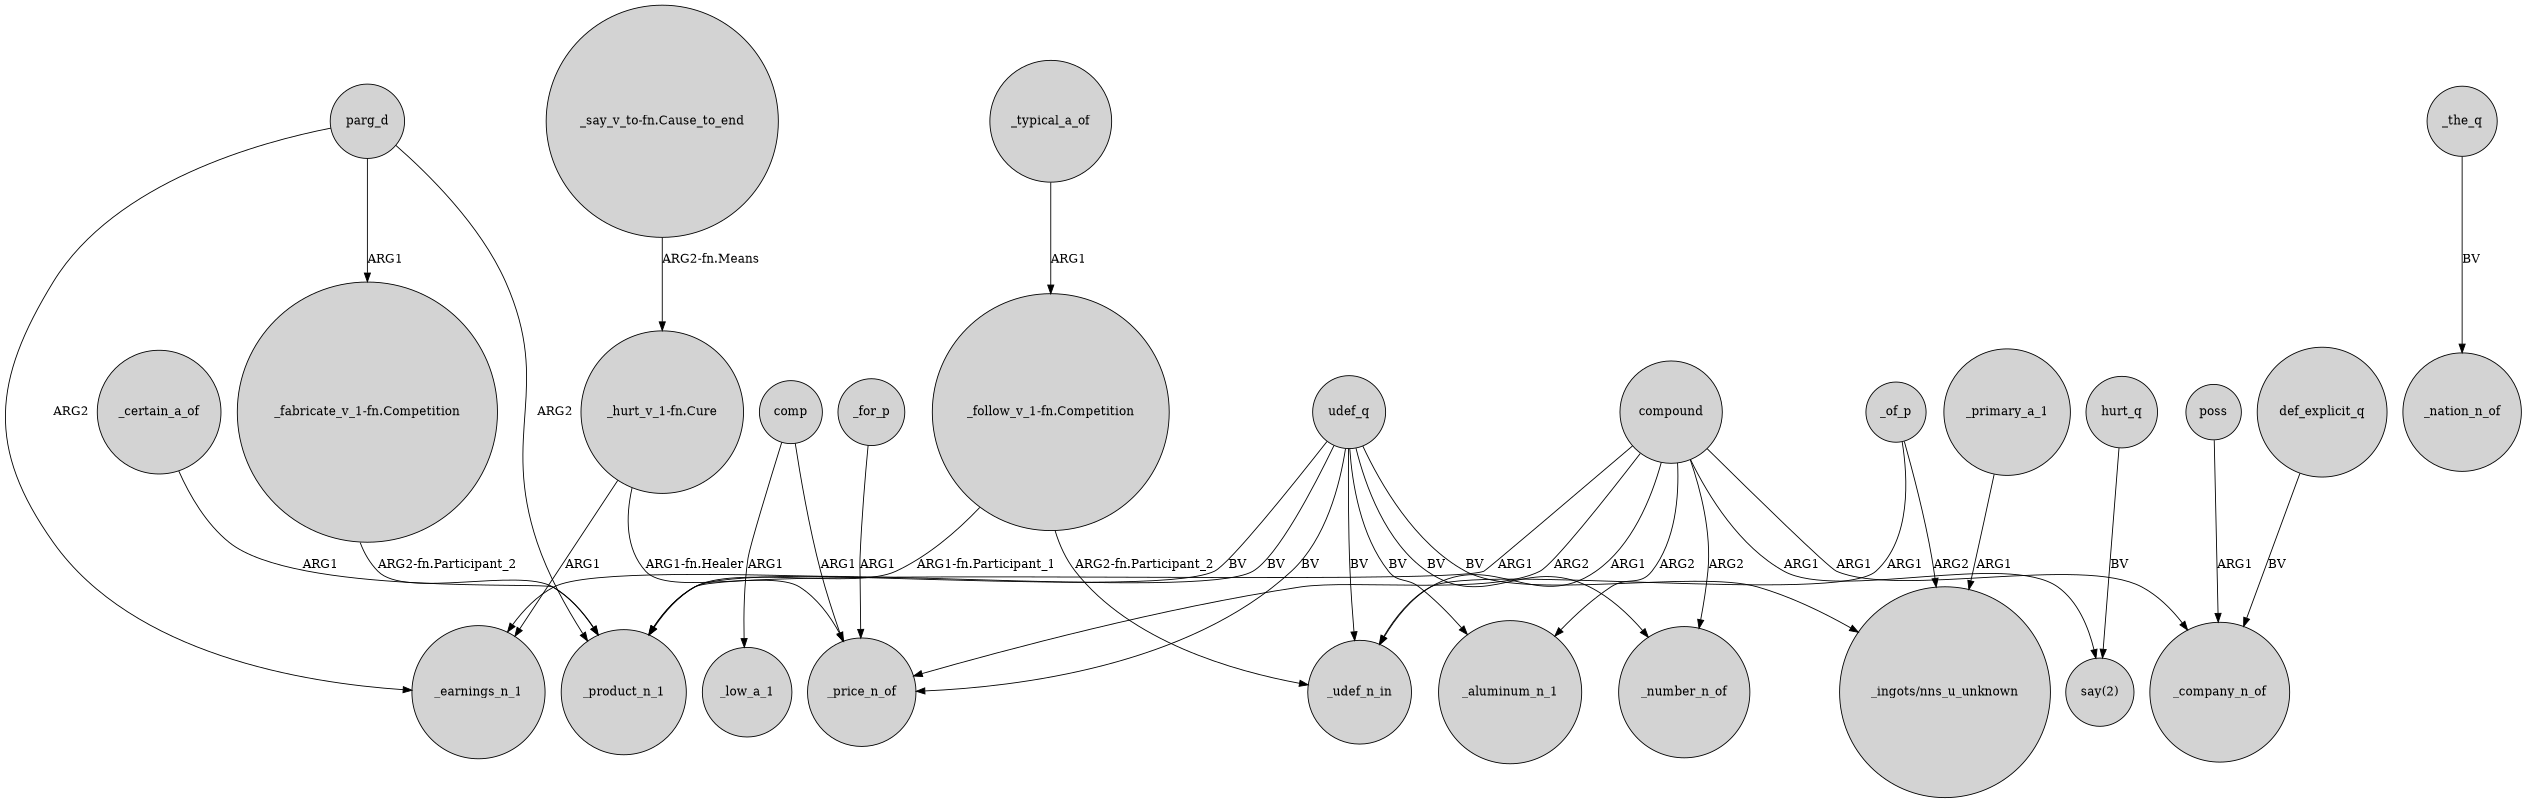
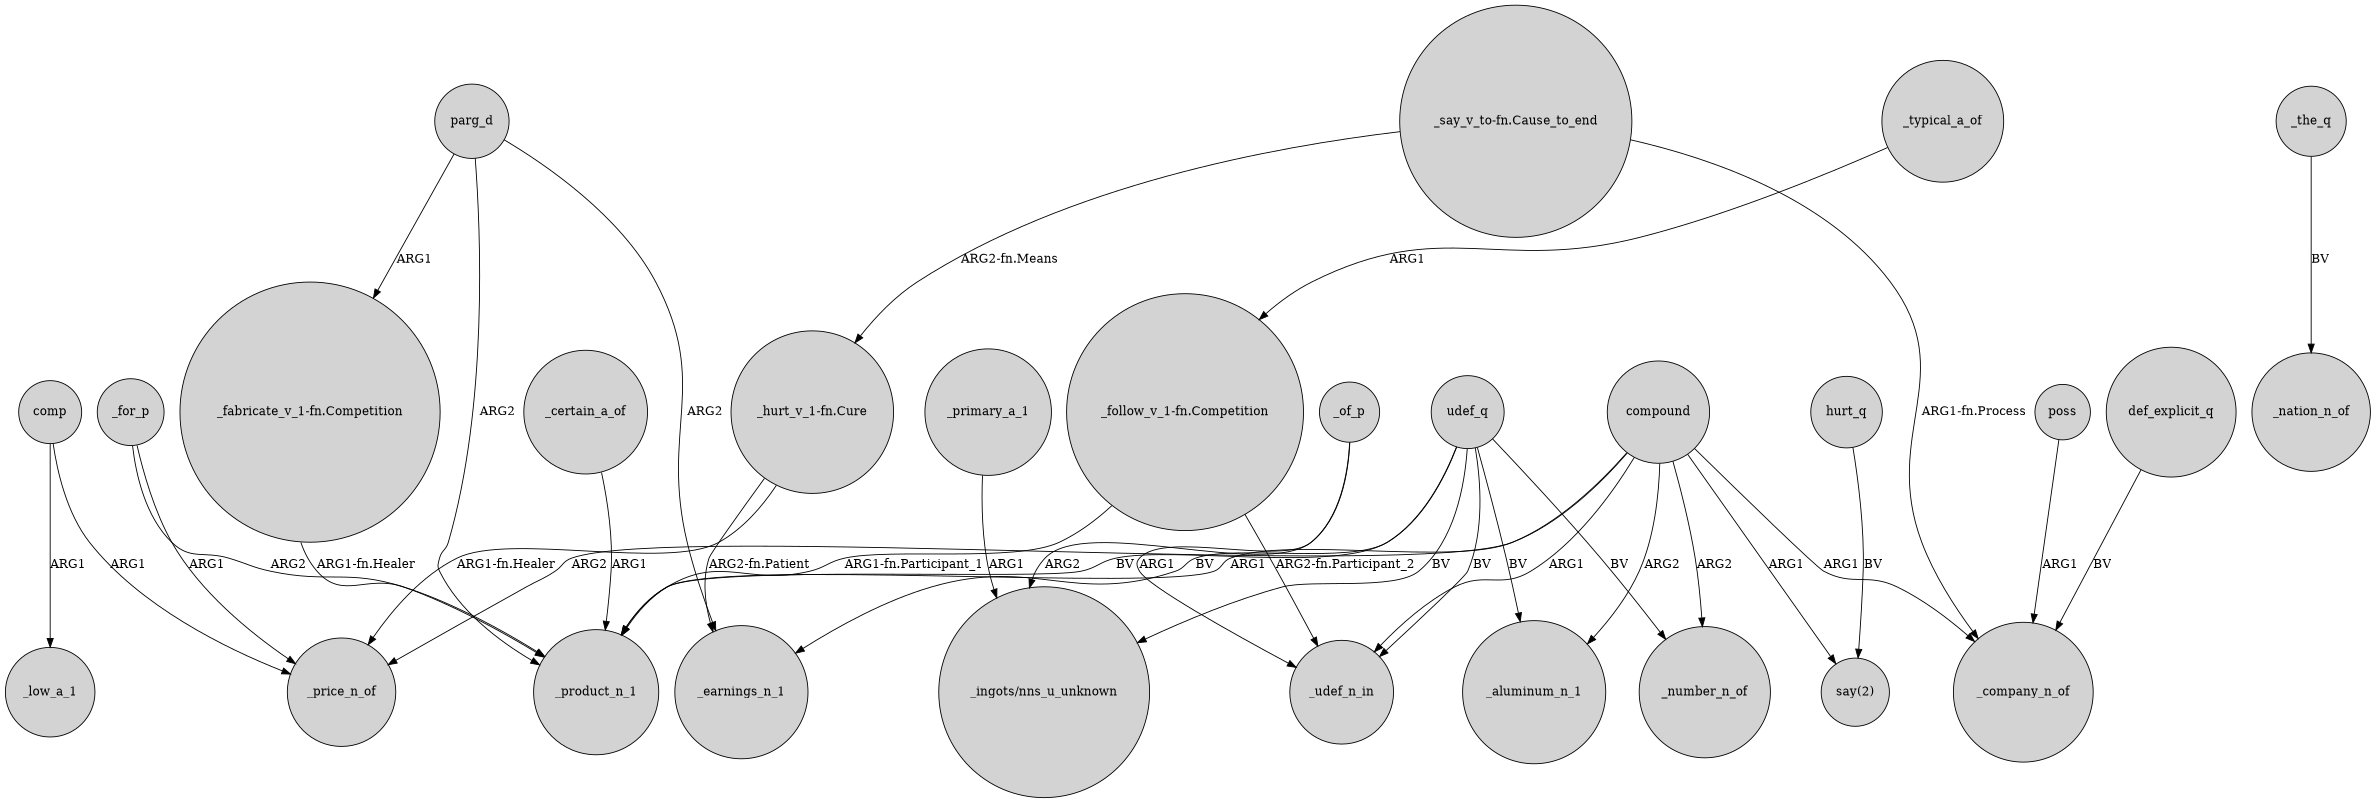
edge "_say_v_to-fn.Cause_to_end" -> "_company_n_of": added, label "ARG1-fn.Process"
edge "_fabricate_v_1-fn.Competition" -> "_product_n_1": label "ARG2-fn.Participant_2" -> "ARG1-fn.Healer"
edge "_hurt_v_1-fn.Cure" -> "_earnings_n_1": label "ARG1" -> "ARG2-fn.Patient"
edge "_for_p" -> "_product_n_1": added, label "ARG2"
edge "udef_q" -> "_price_n_of": removed, label "BV"
